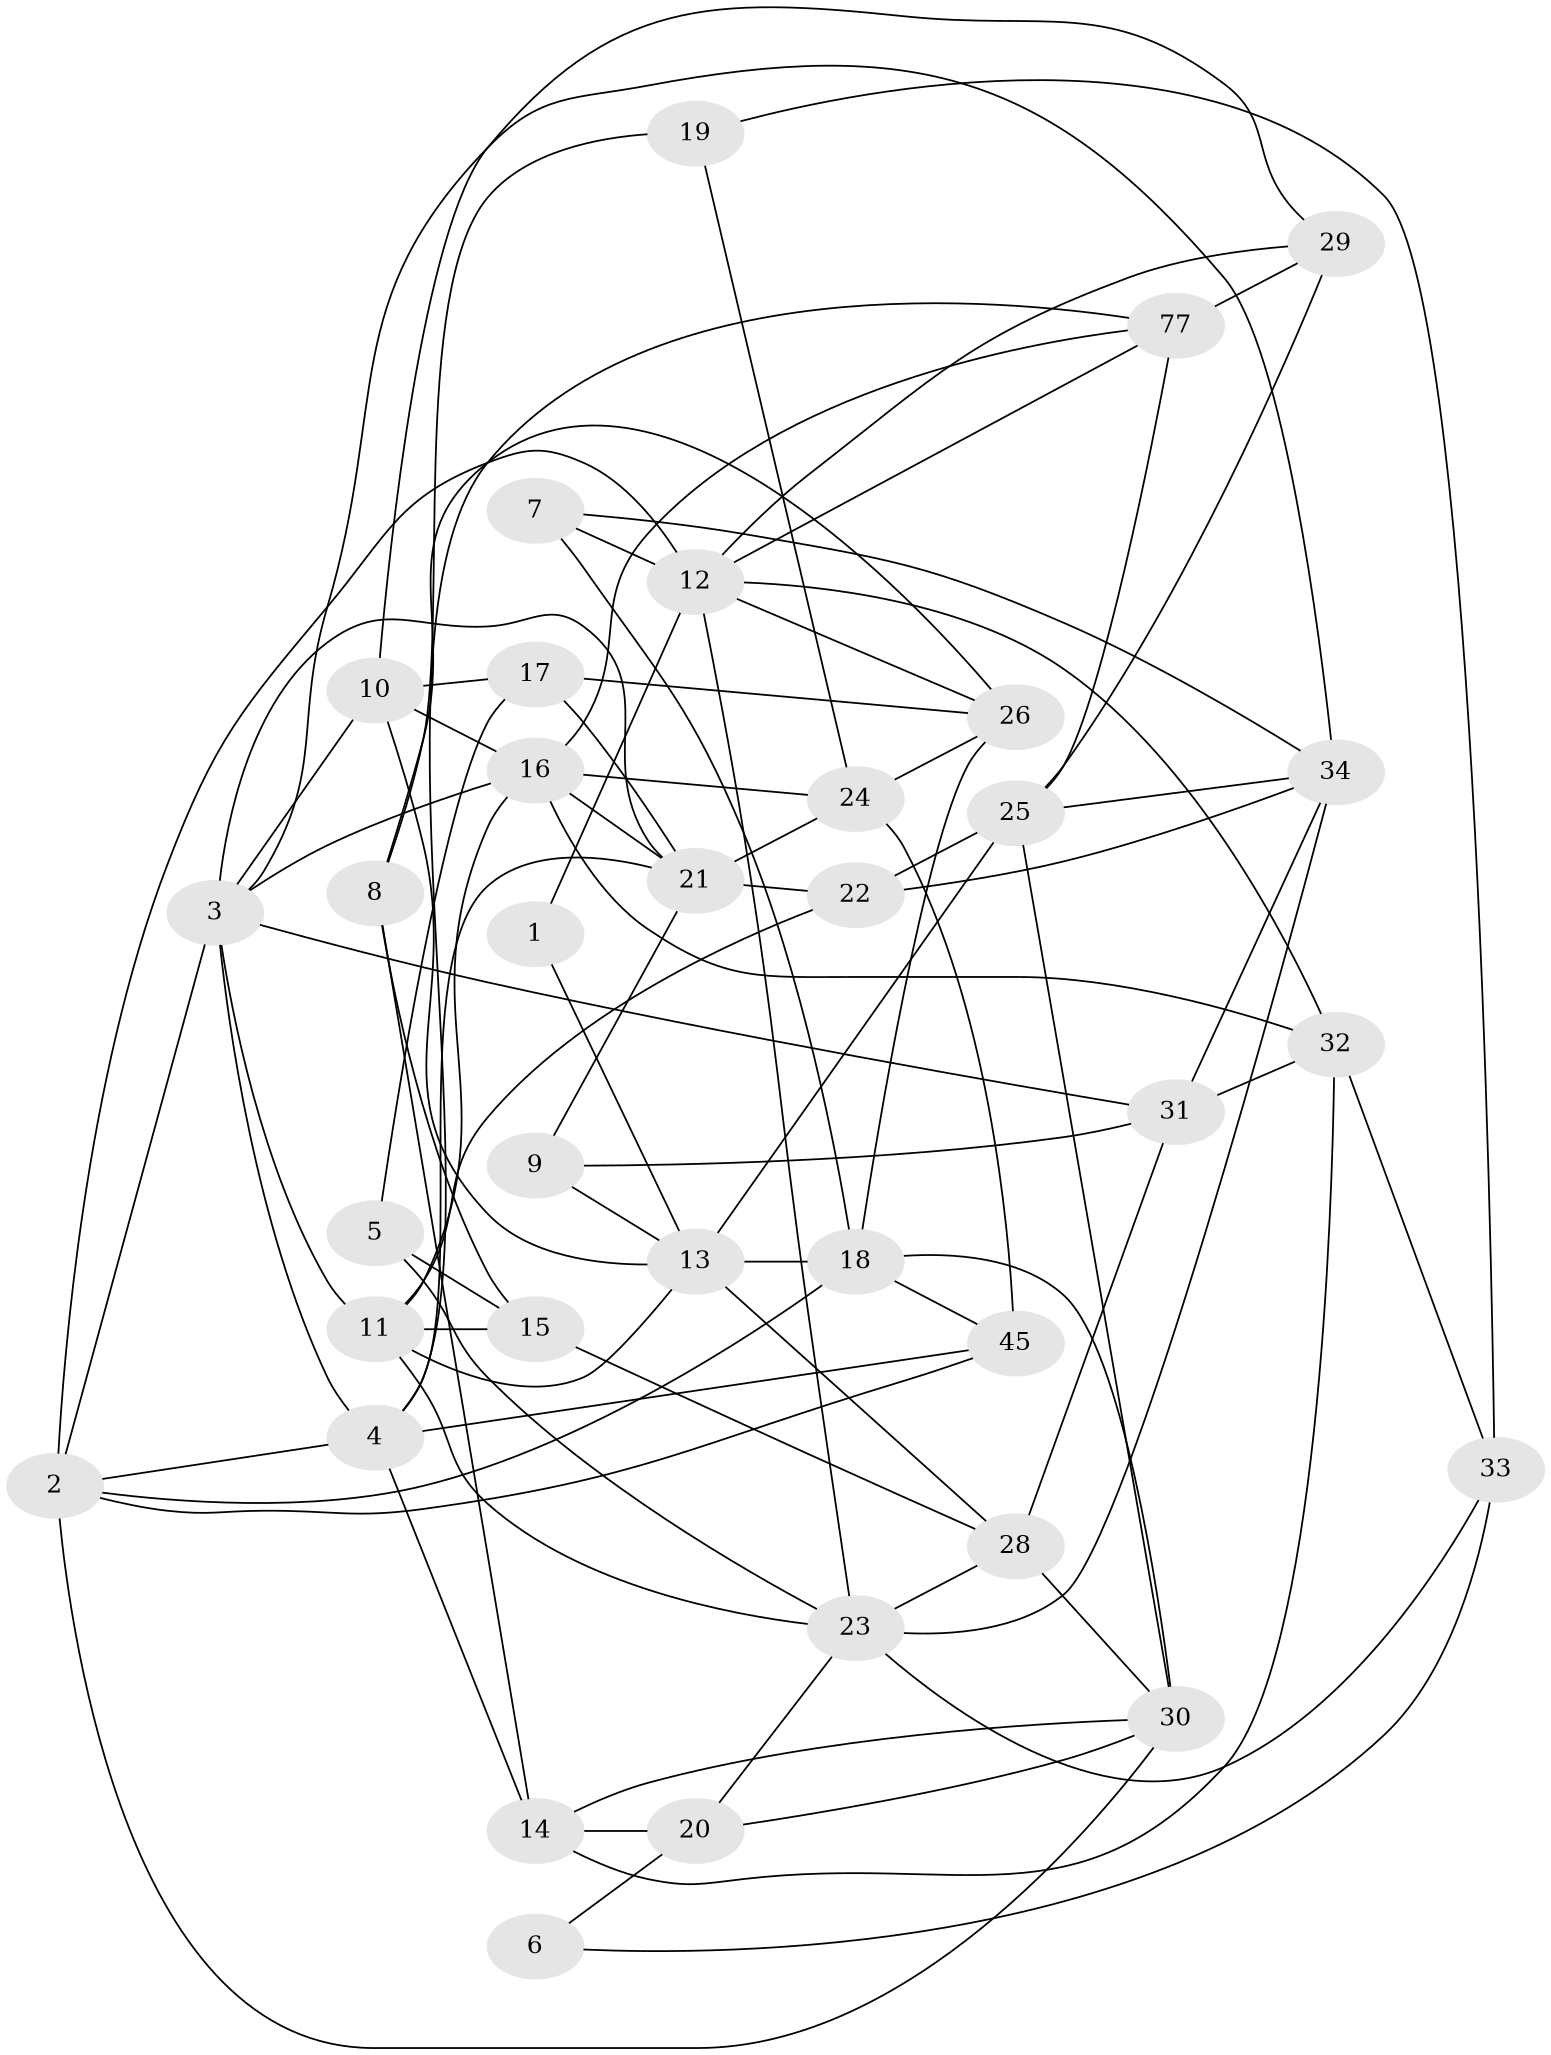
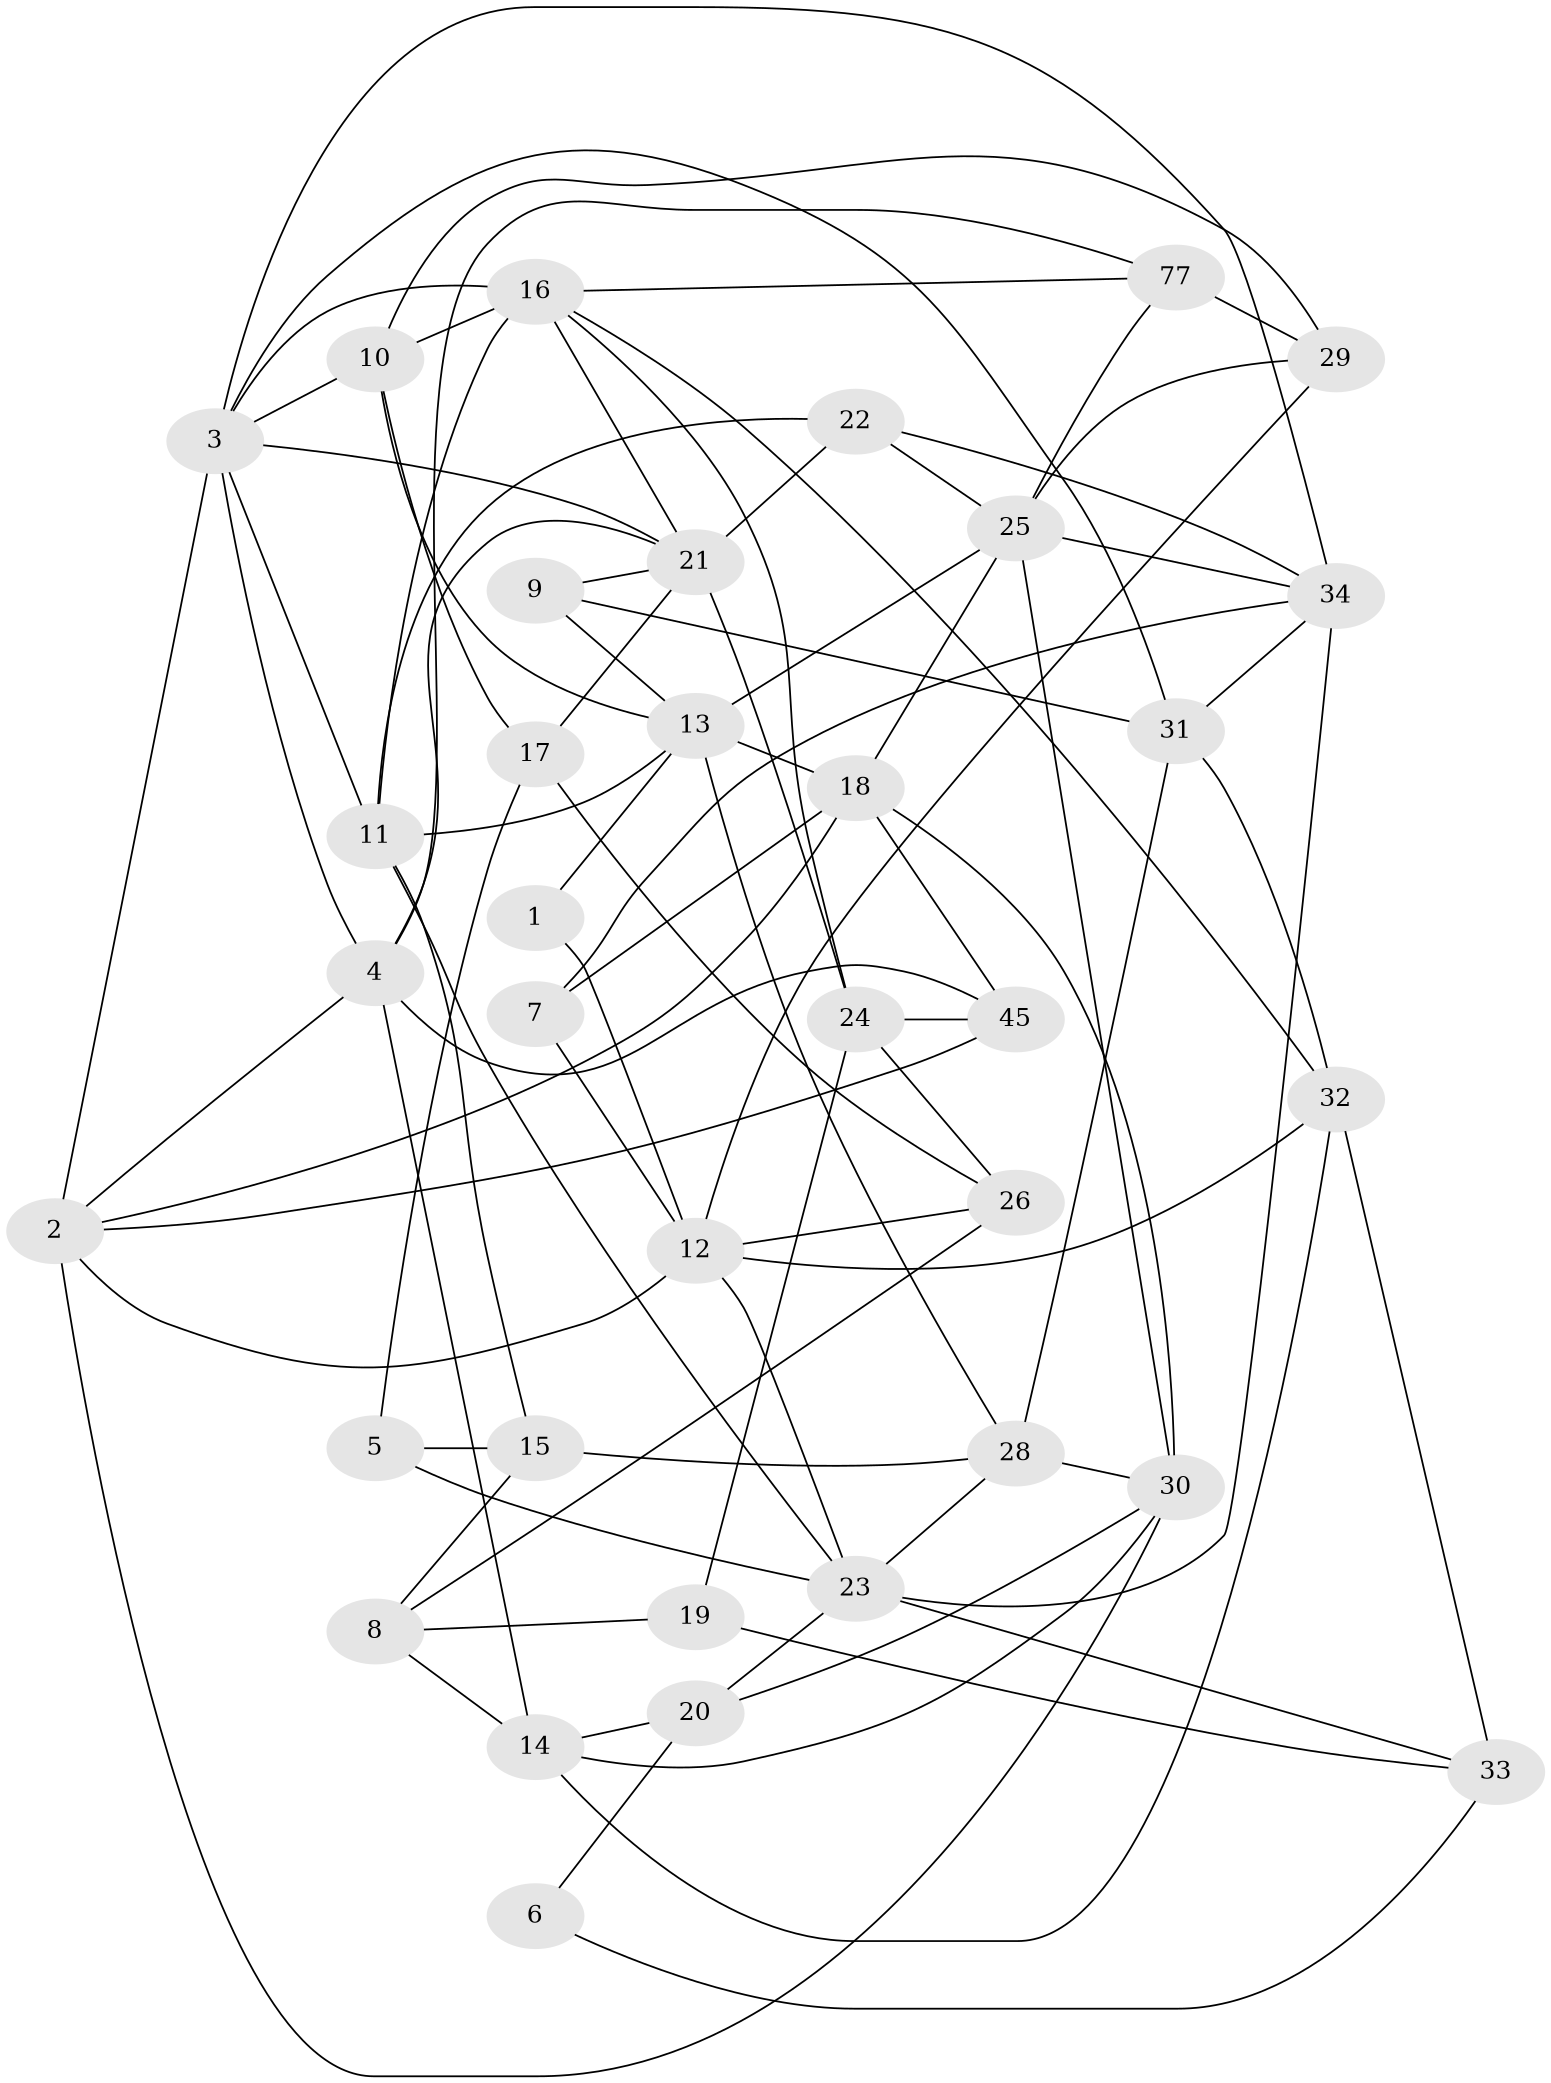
edge "77" -- "12": removed
edge "26" -- "18": now "25" -- "18"
